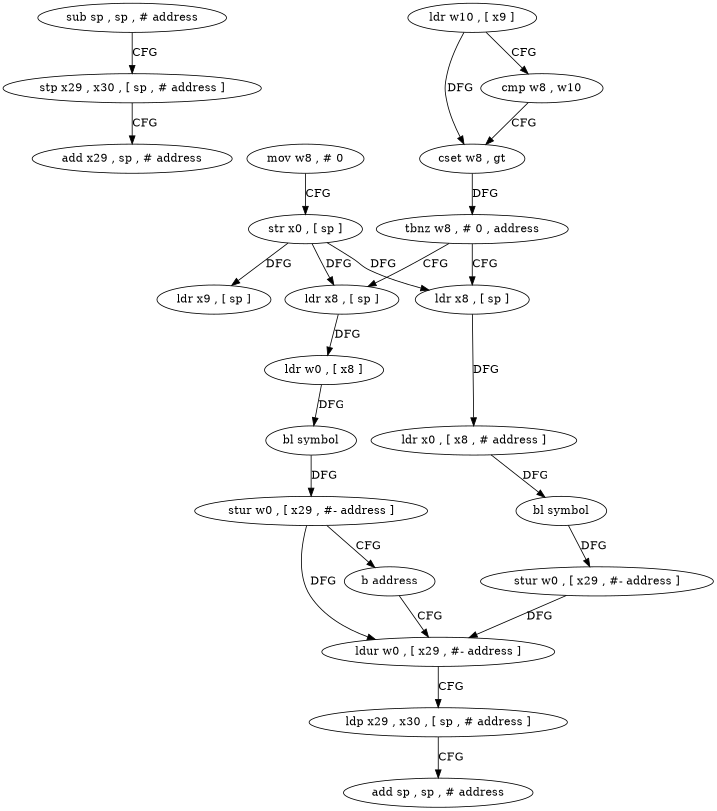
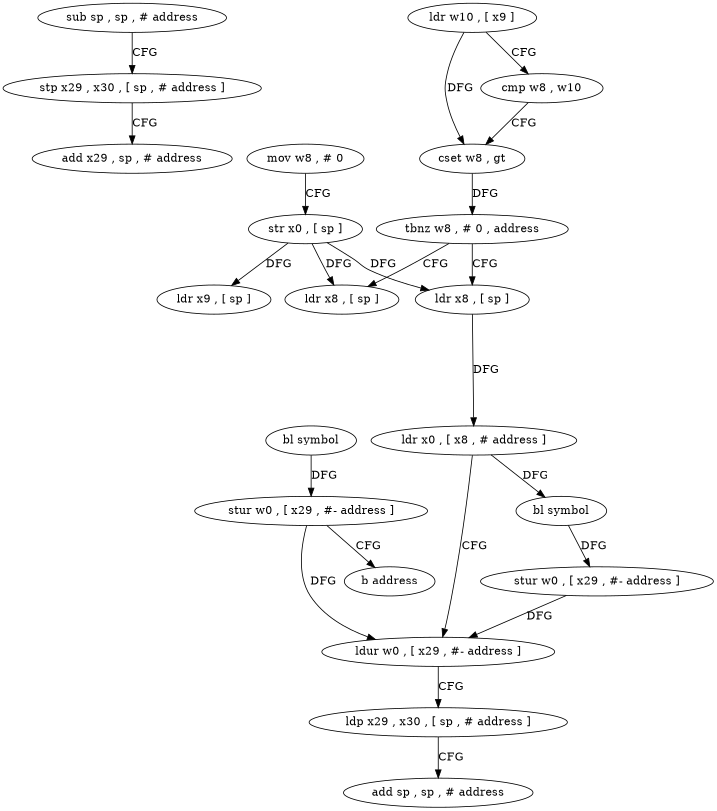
node "ldr w0 , [ x8 ]": removed
edge "b address" -> "ldur w0 , [ x29 , #- address ]": now "ldr x0 , [ x8 , # address ]" -> "ldur w0 , [ x29 , #- address ]"
